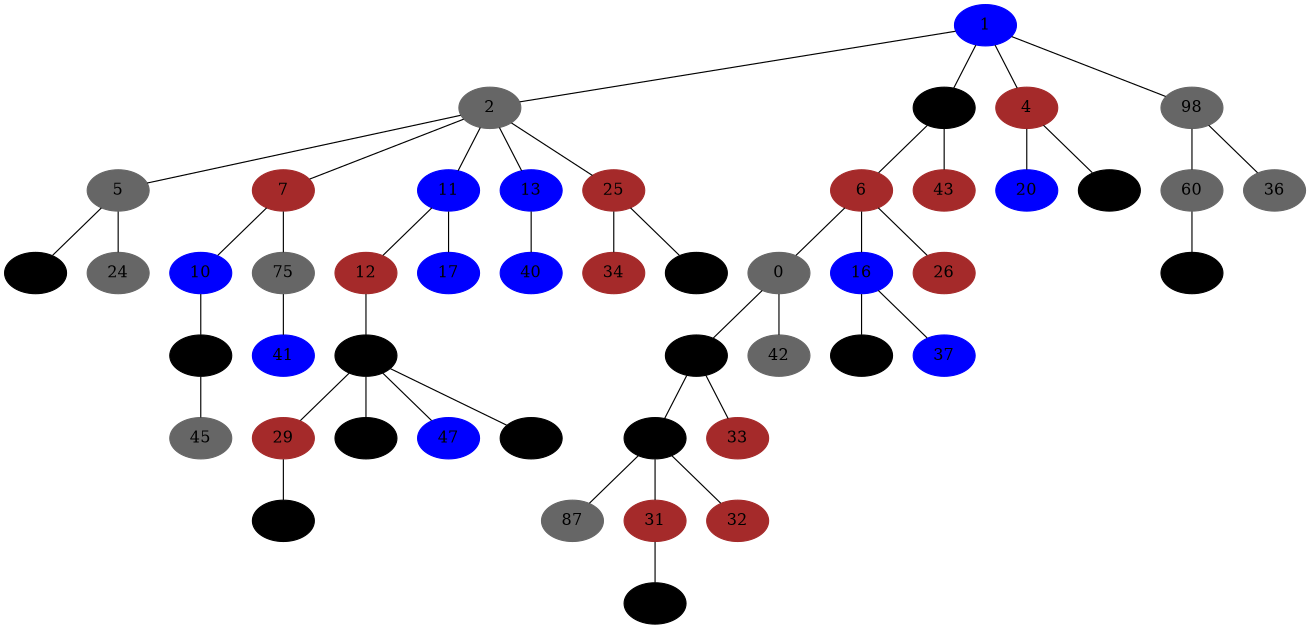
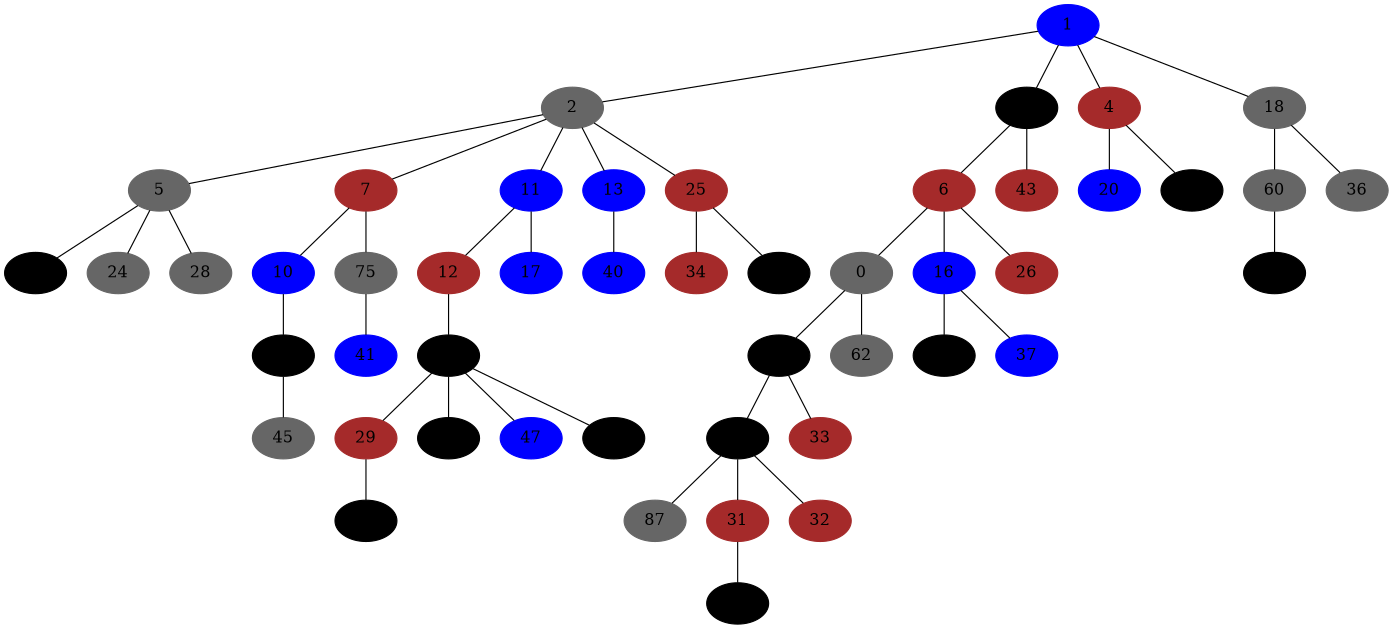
node "98": label "98" -> "18"
node "28": added
node "42": label "42" -> "62"
